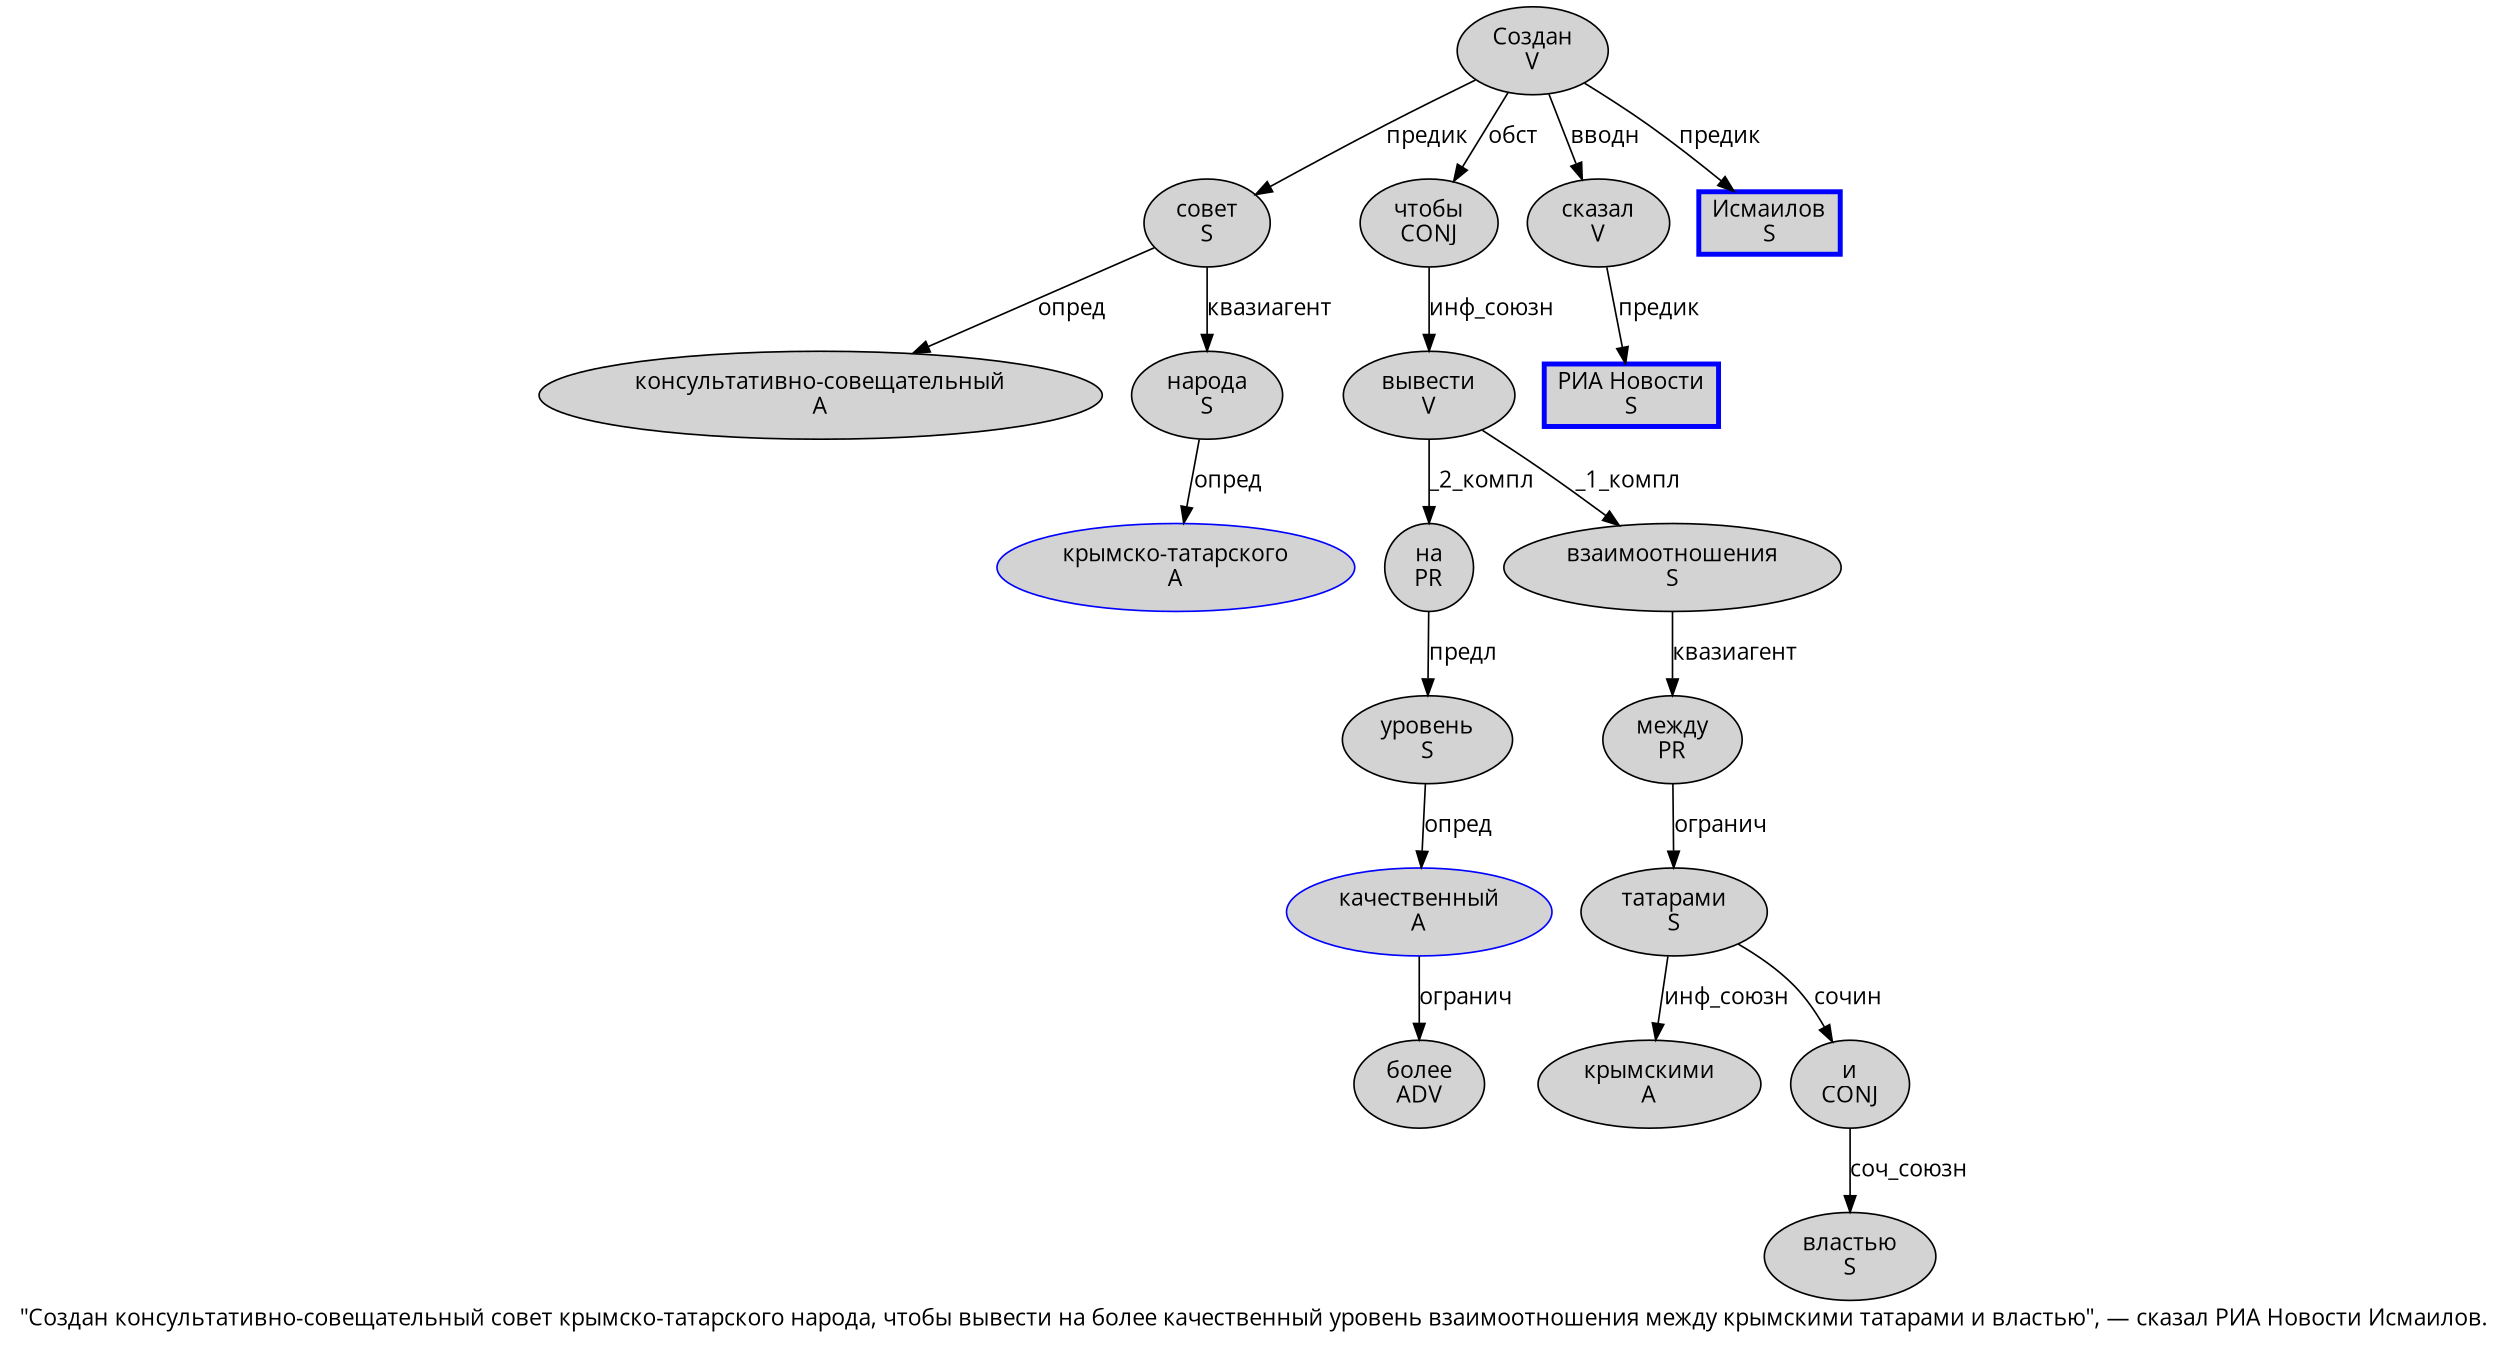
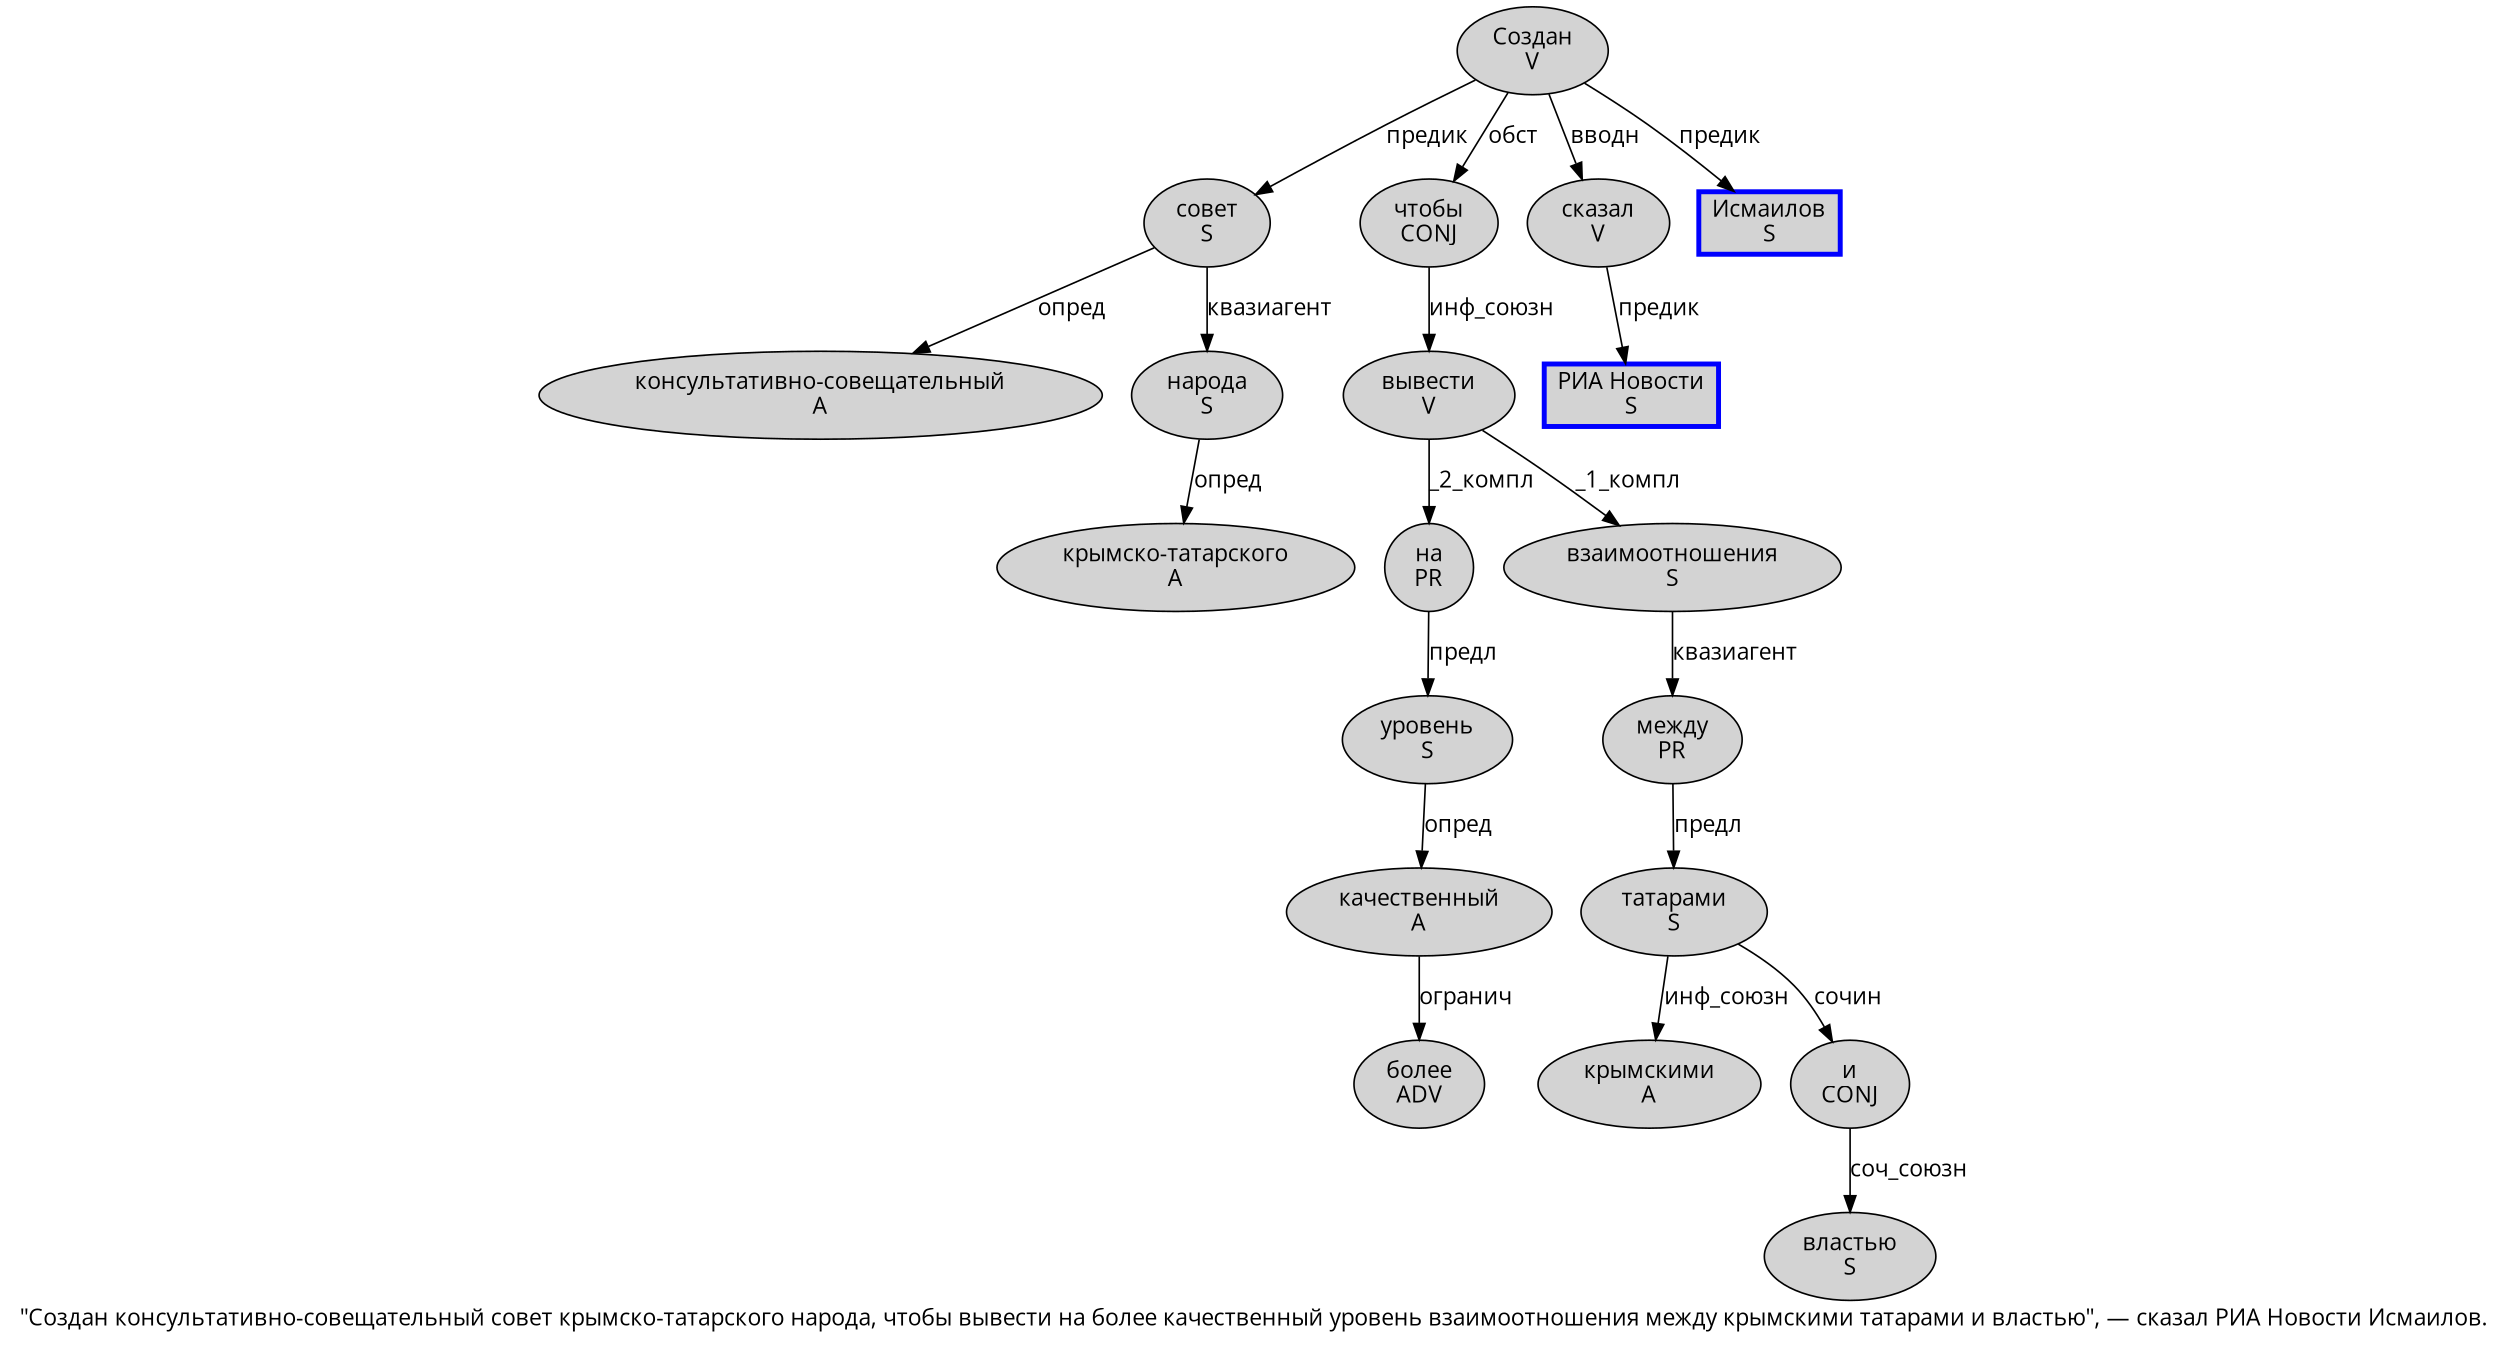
node "крымско-татарского A": color blue -> black
edge "между PR" -> "татарами S": label "огранич" -> "предл"
node "качественный A": color blue -> black
